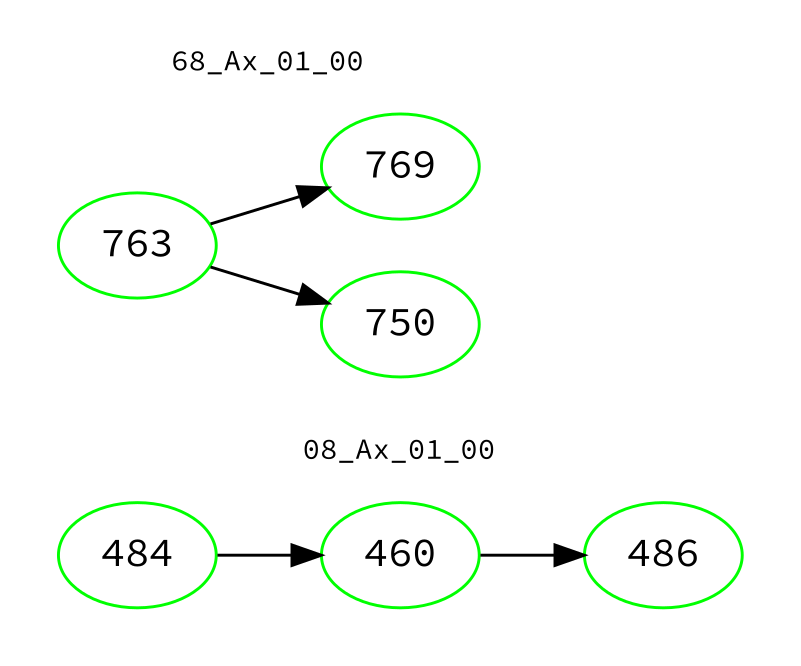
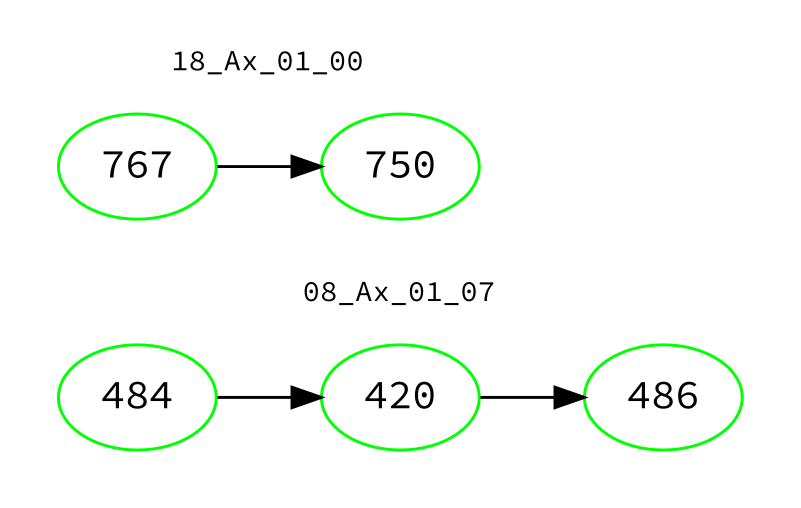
cluster "68_Ax_01_00": label "68_Ax_01_00" -> "18_Ax_01_00"
node "769": removed
node "763": label "763" -> "767"
cluster "08_Ax_01_00": label "08_Ax_01_00" -> "08_Ax_01_07"
node "460": label "460" -> "420"
